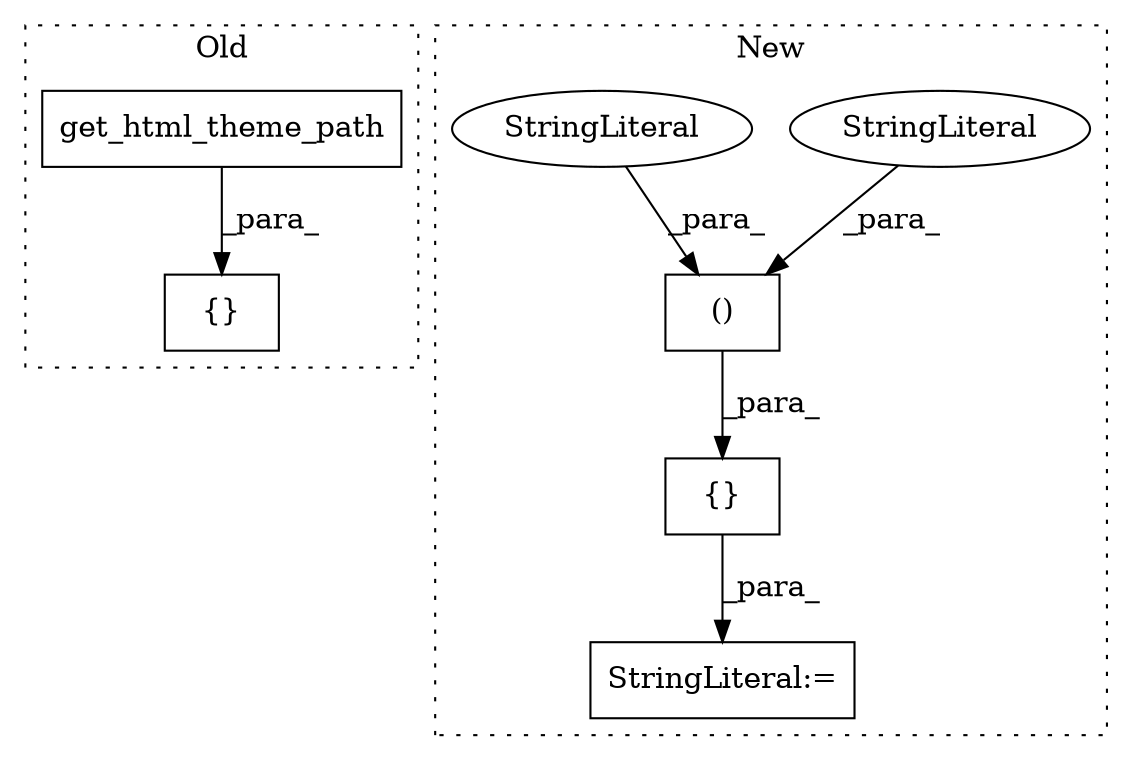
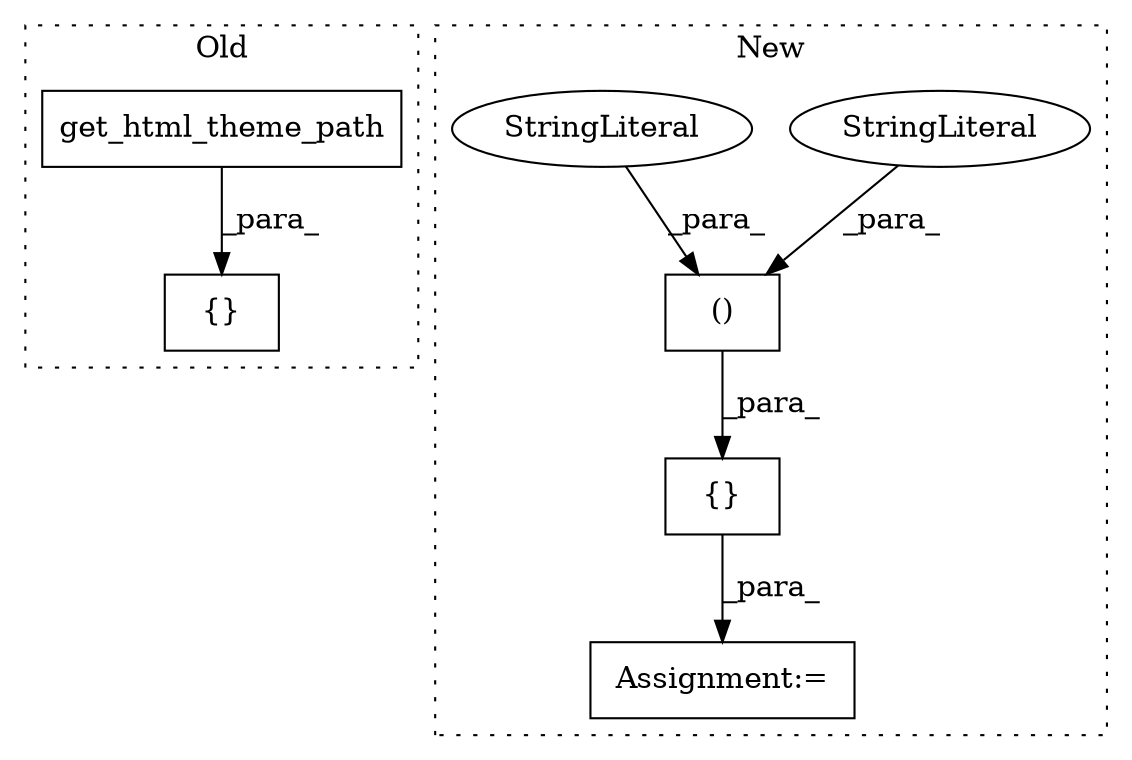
node "StringLiteral:=": label "StringLiteral:=" -> "Assignment:="
